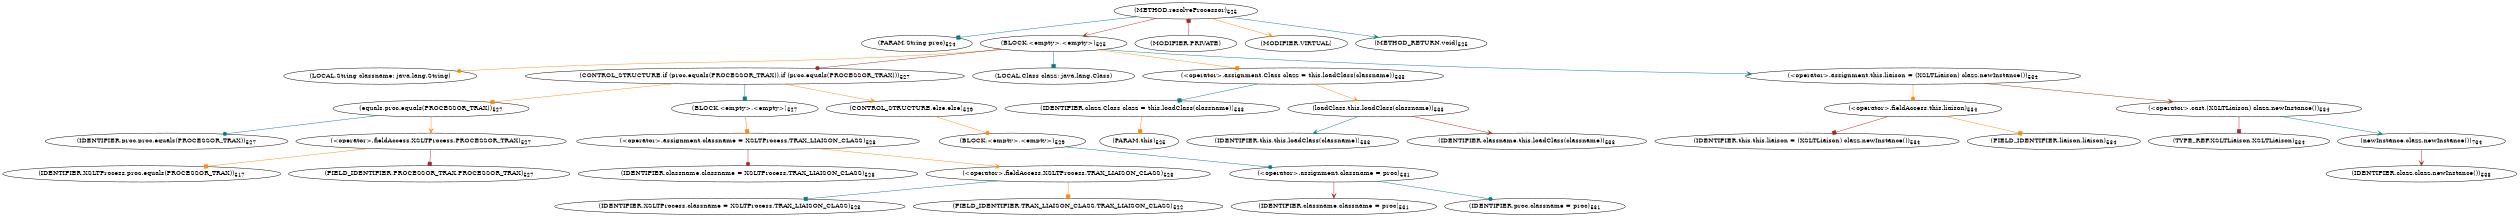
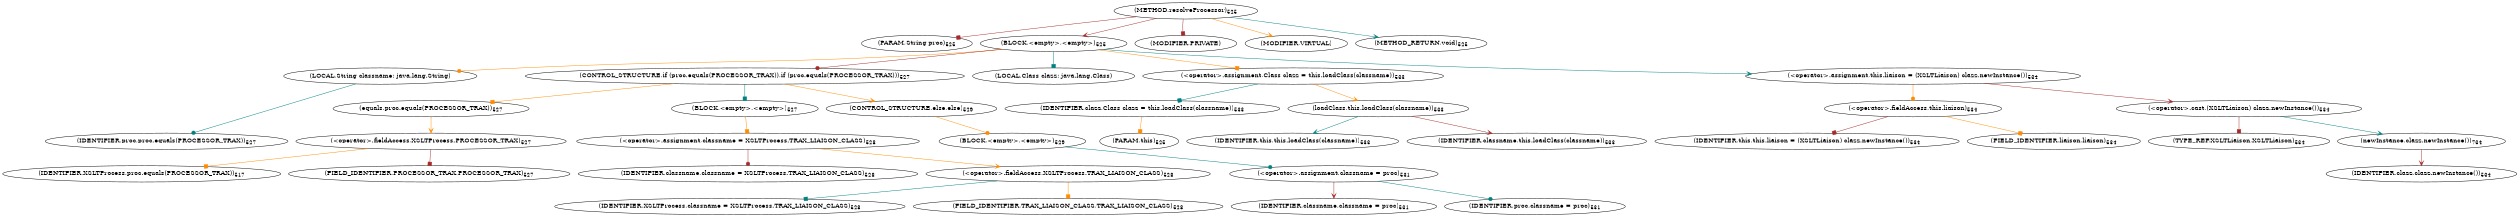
edge "(METHOD,resolveProcessor)" -> "(PARAM,String proc)": color teal -> brown
edge "(MODIFIER,PRIVATE)" -> "(METHOD,resolveProcessor)": reversed
node "(PARAM,String proc)": text "524" -> "525"
edge "(equals,proc.equals(PROCESSOR_TRAX))" -> "(IDENTIFIER,proc,proc.equals(PROCESSOR_TRAX))": now "(LOCAL,String classname: java.lang.String)" -> "(IDENTIFIER,proc,proc.equals(PROCESSOR_TRAX))"
node "(IDENTIFIER,clazz,clazz.newInstance())": text "538" -> "534"
node "(FIELD_IDENTIFIER,TRAX_LIAISON_CLASS,TRAX_LIAISON_CLASS)": text "522" -> "528"
